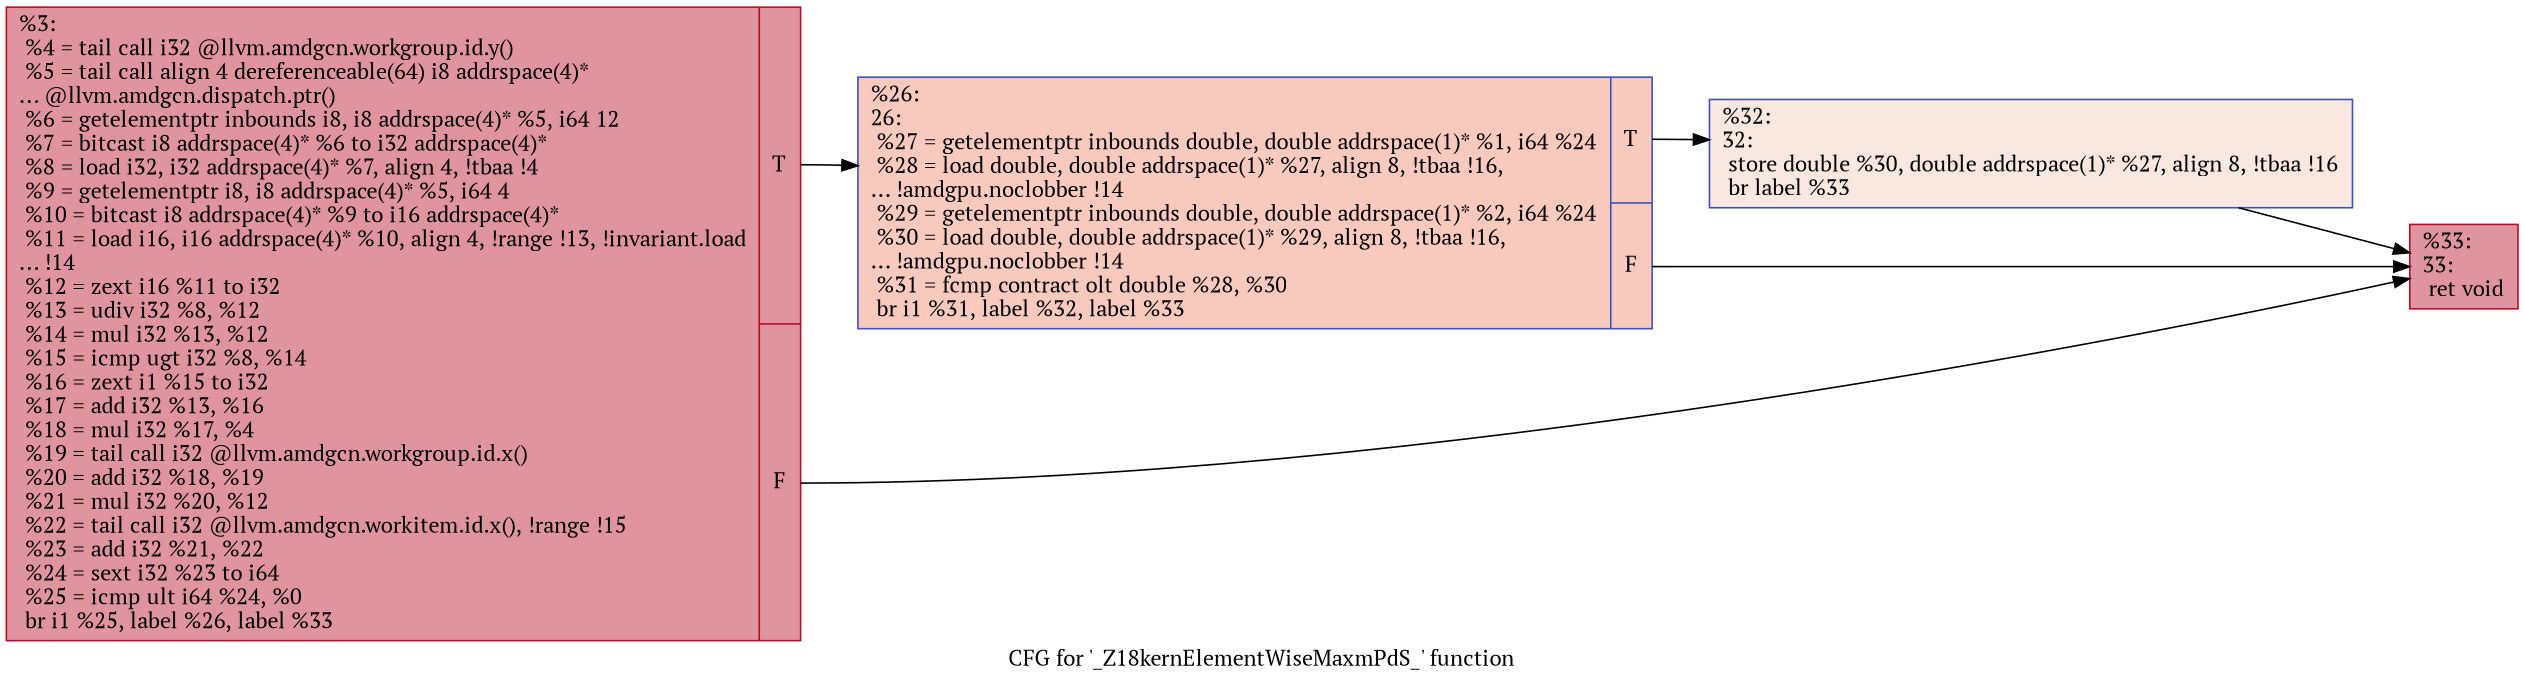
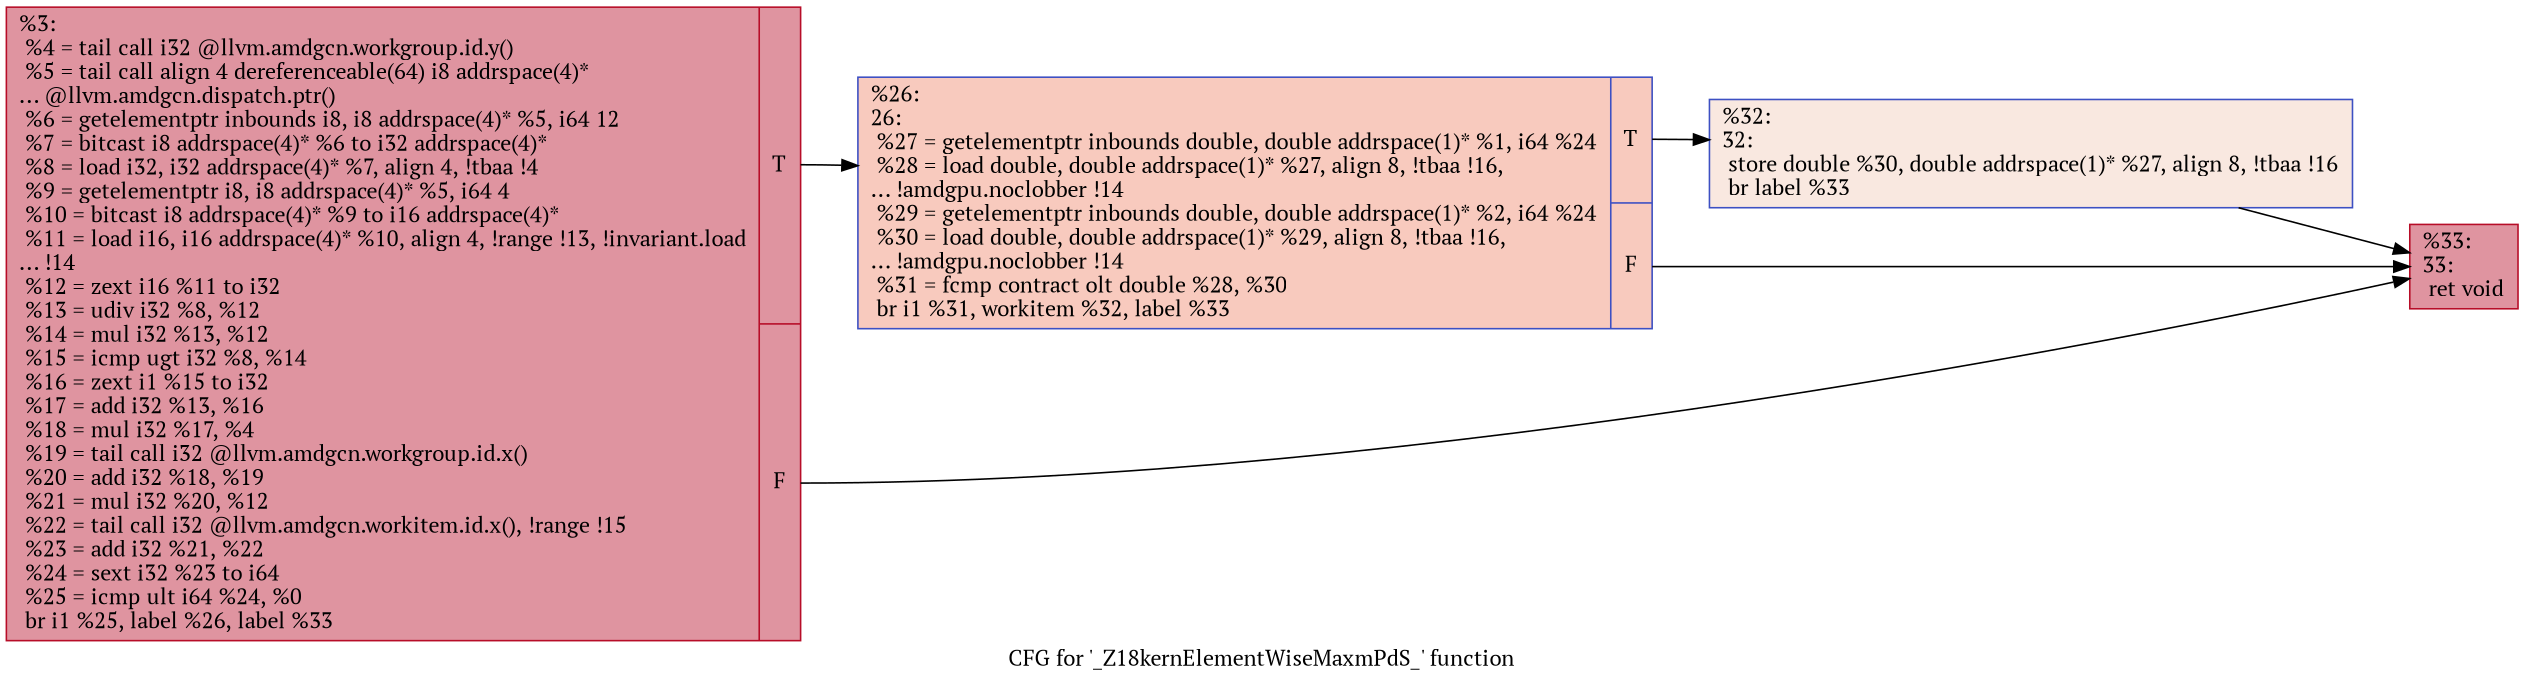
node "%26:": text "br i1 %31, label %32, label %33" -> "br i1 %31, workitem %32, label %33"
